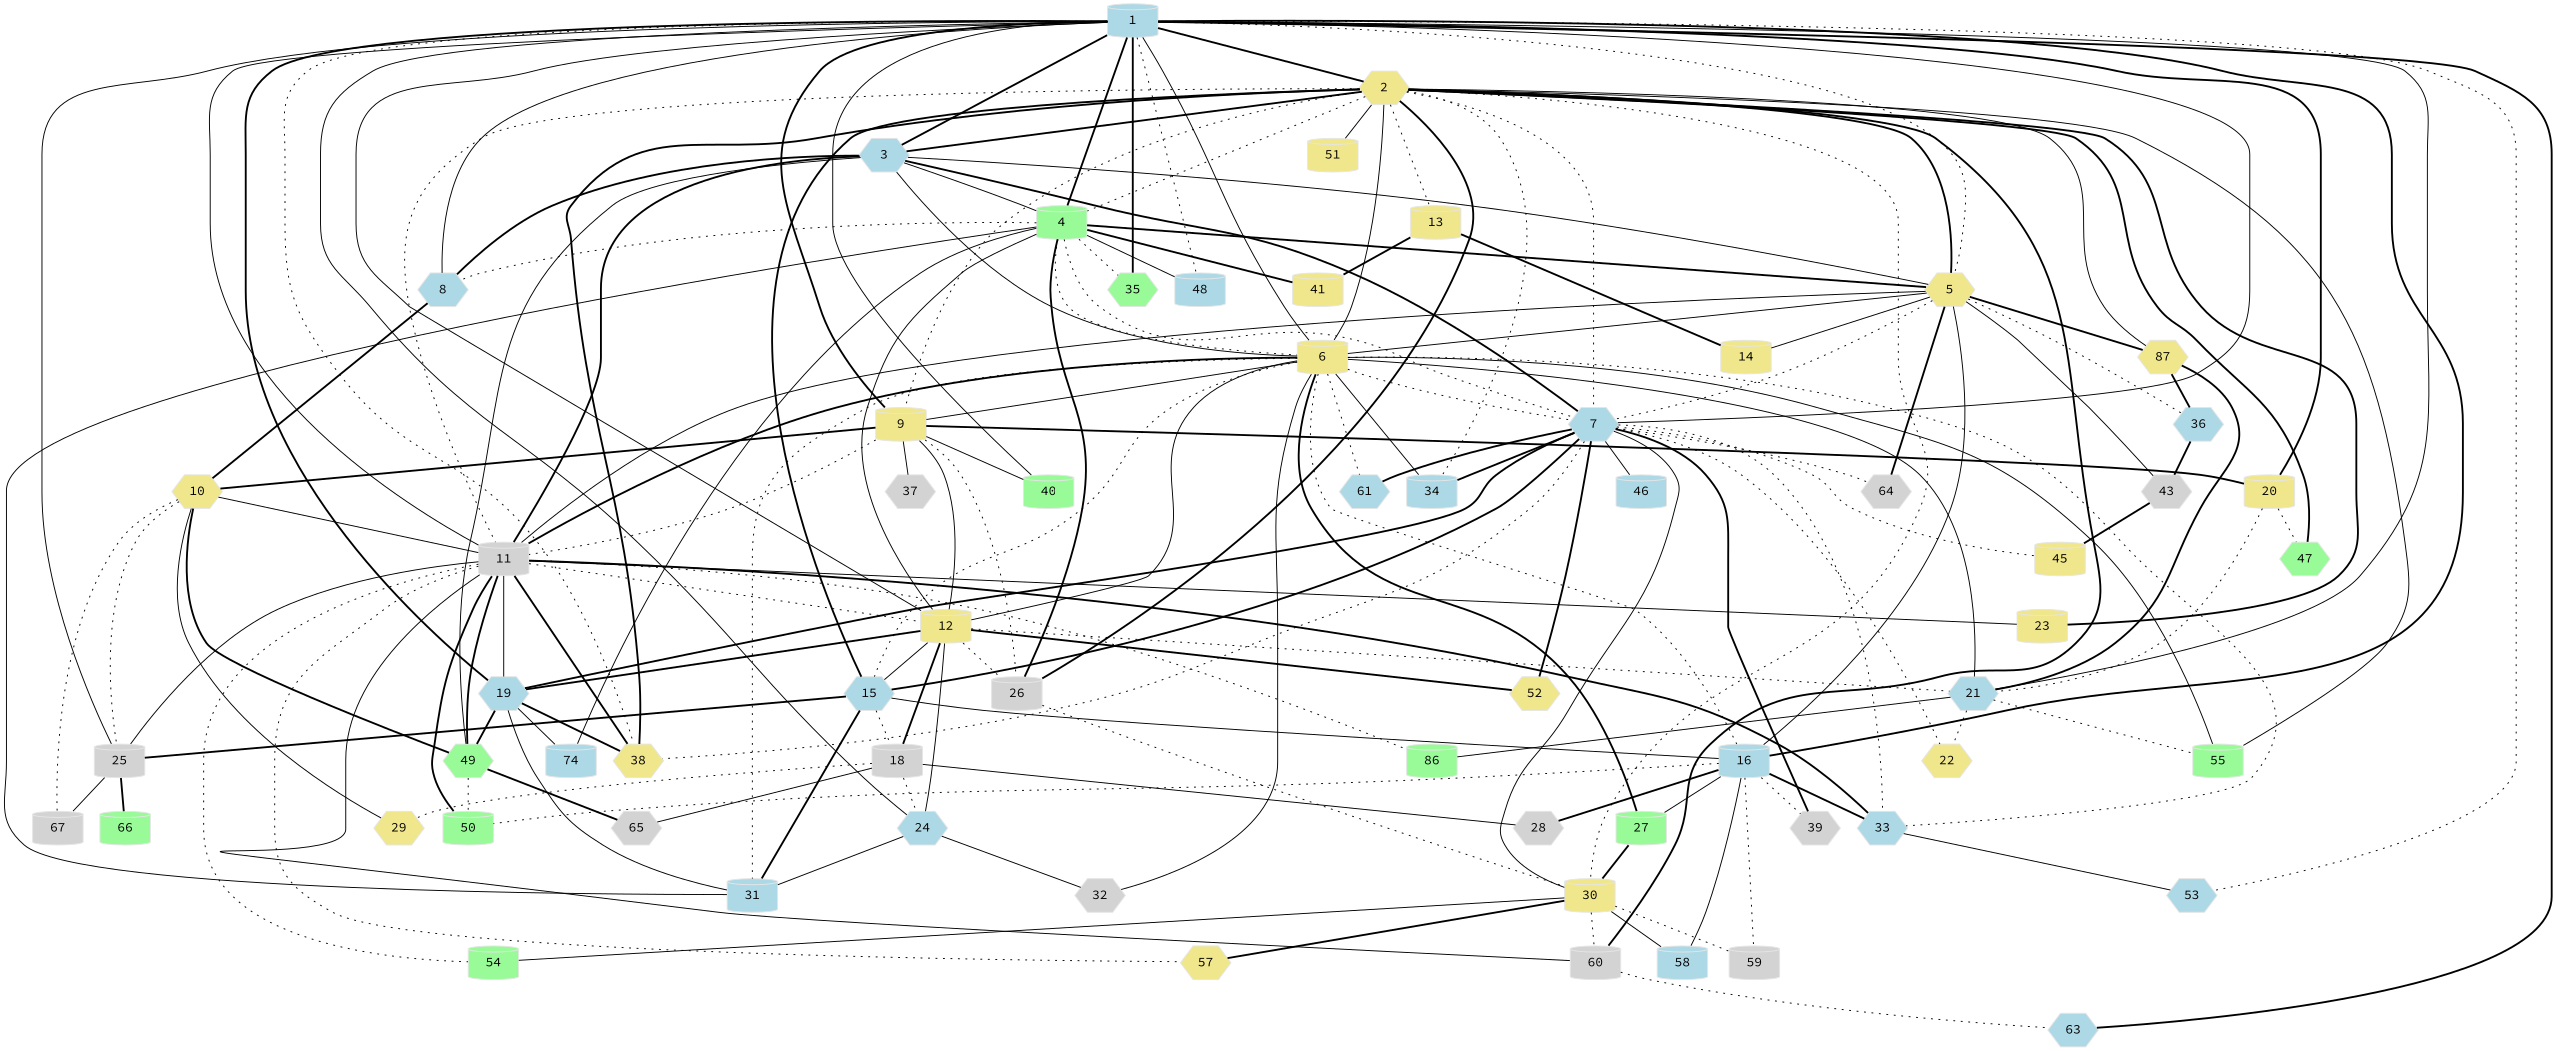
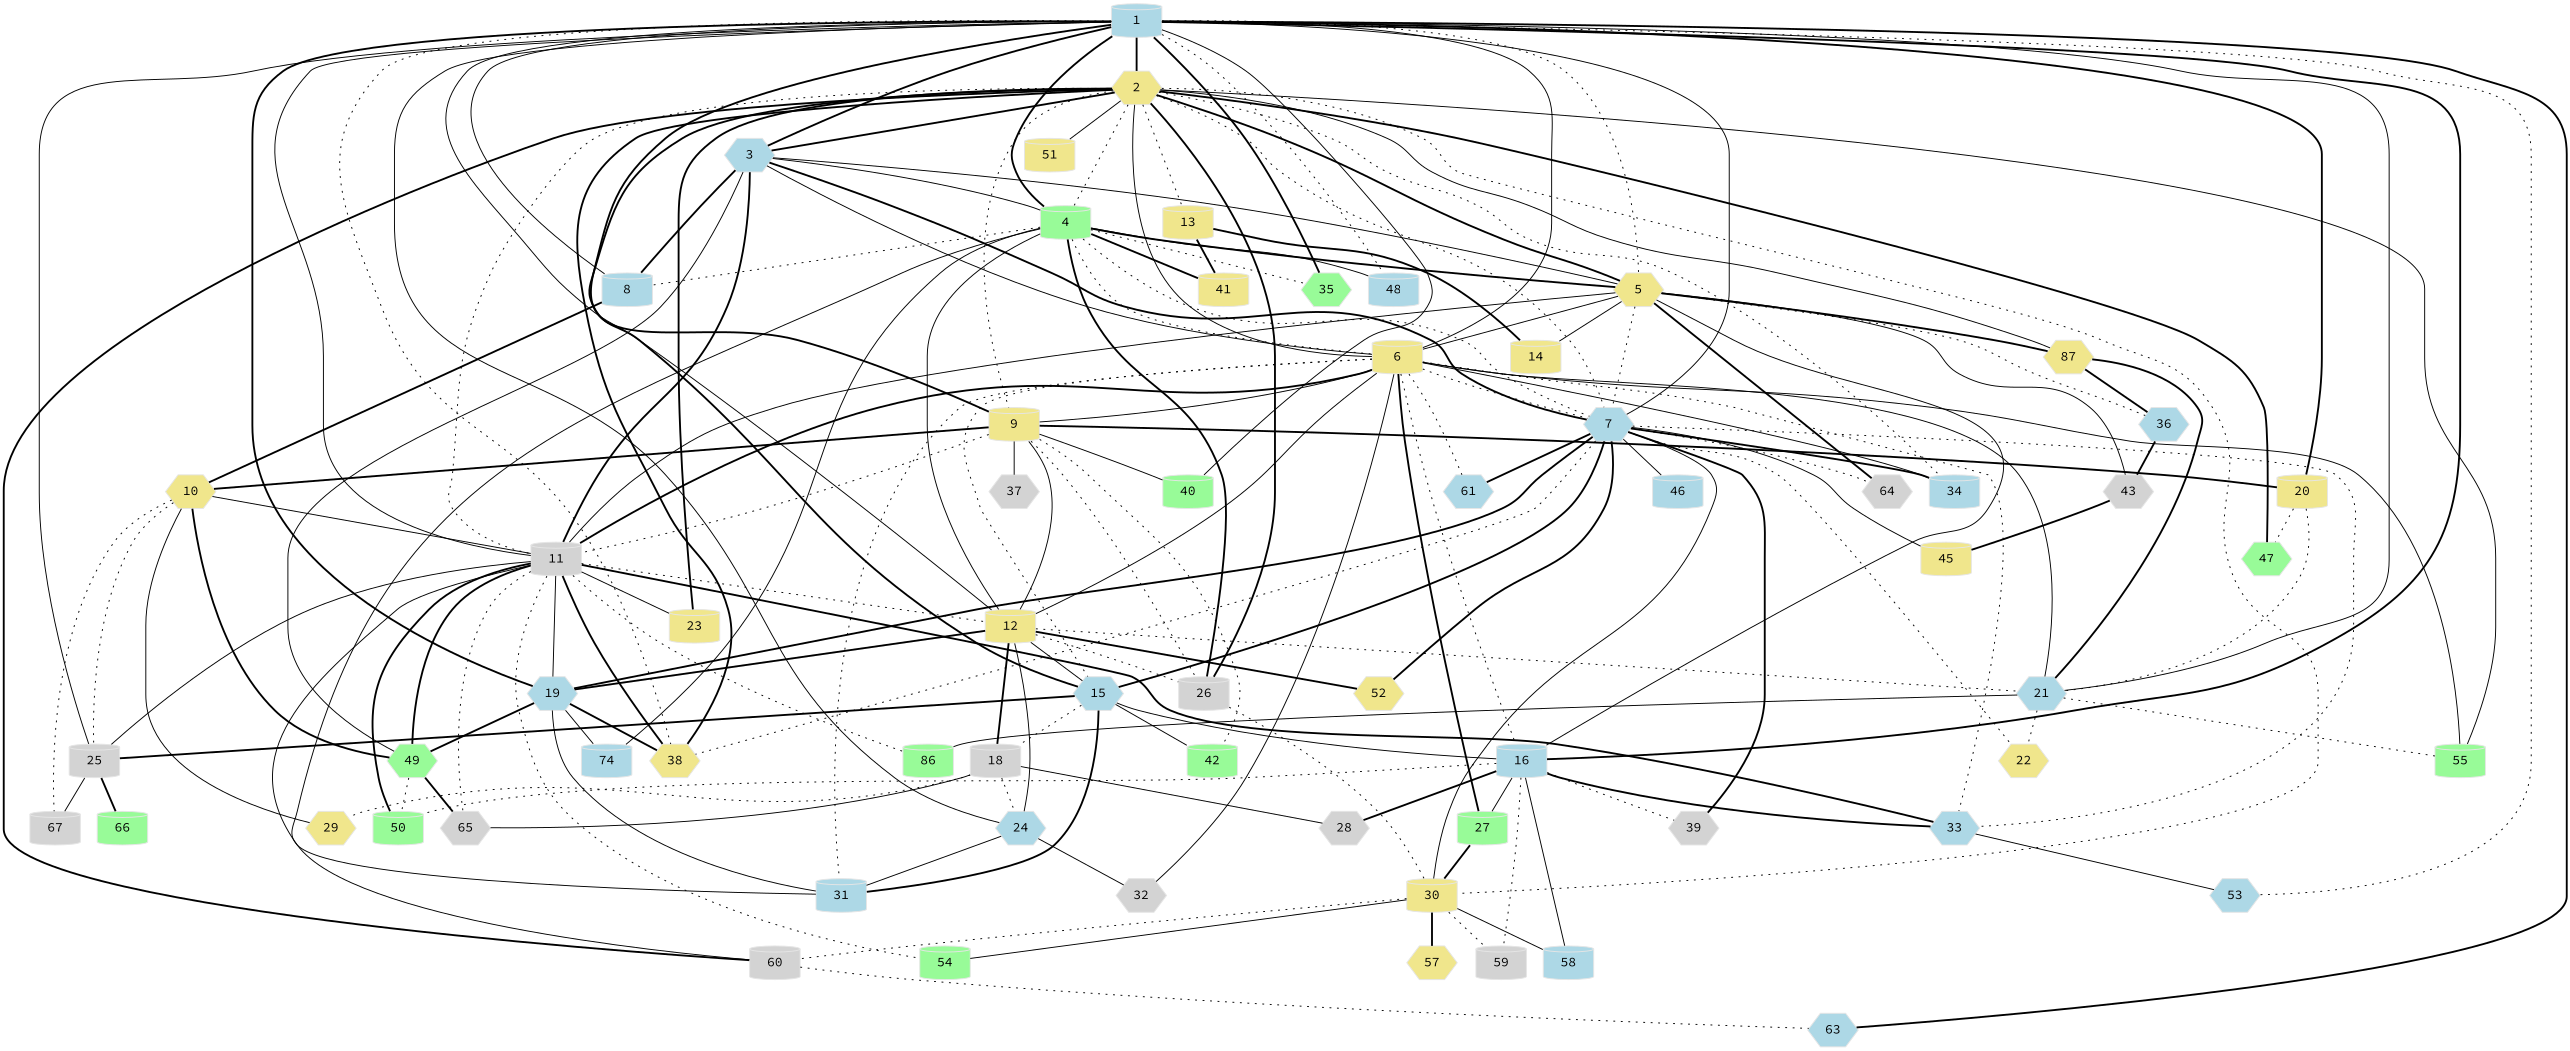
node "8": shape hexagon -> cylinder
edge "7" -- "45": style dotted -> solid
node "42": added
edge "11" -- "57": now "11" -- "65"
